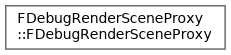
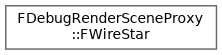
node "FDebugRenderSceneProxy ::FDebugRenderSceneProxy": label "FDebugRenderSceneProxy ::FDebugRenderSceneProxy" -> "FDebugRenderSceneProxy ::FWireStar"
